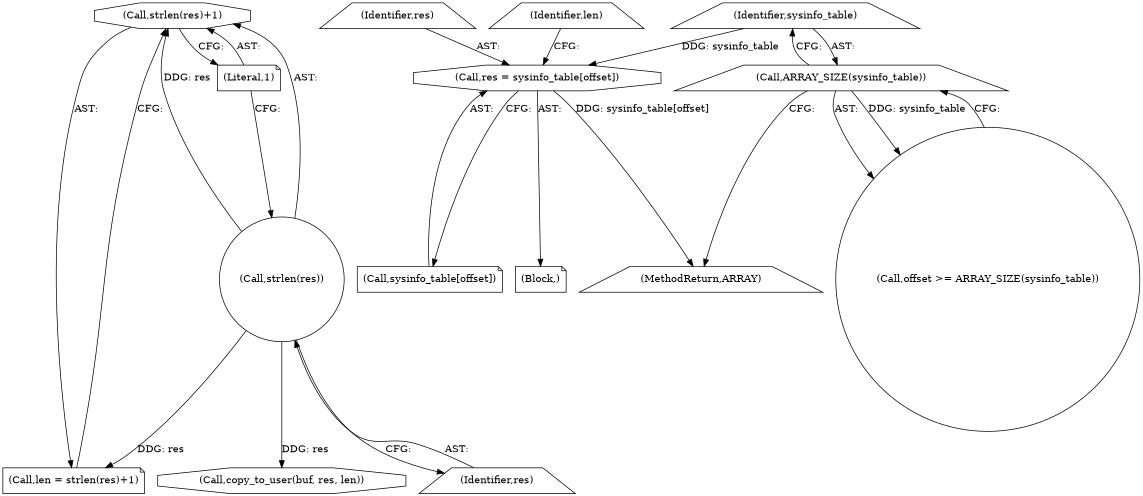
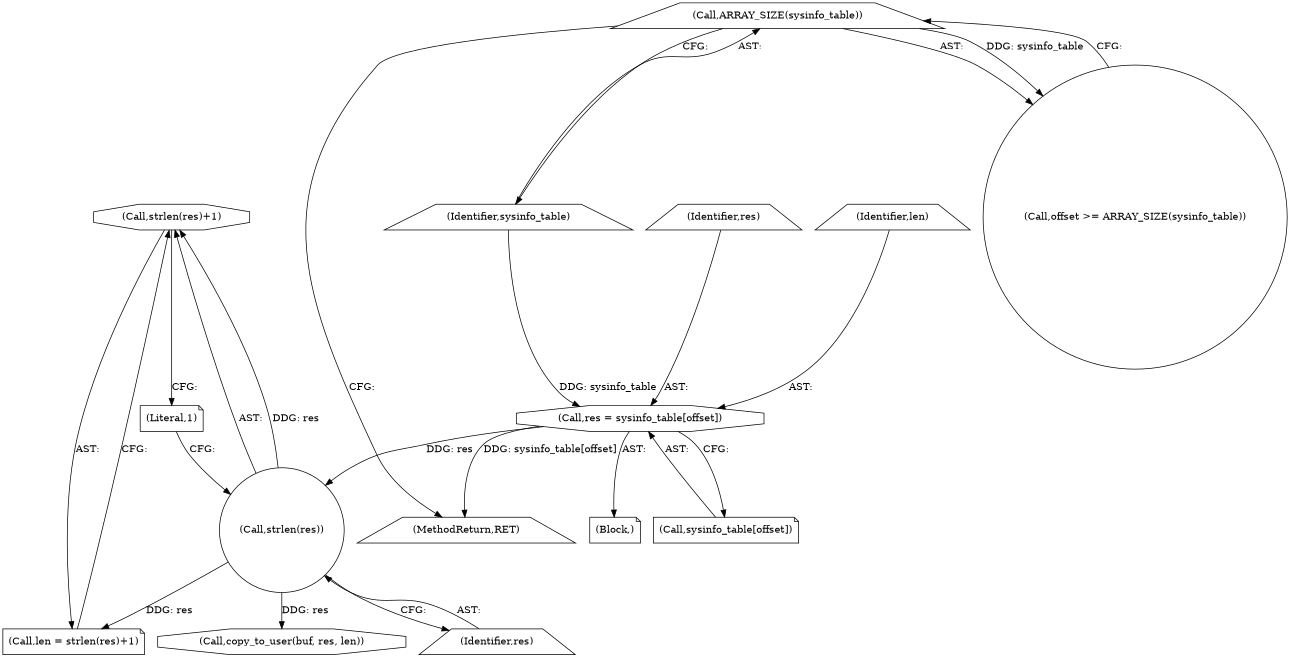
edge "(Literal,1)" -> "(Call,strlen(res)+1)": removed, label "AST:"
edge "(Identifier,len)" -> "(Call,res = sysinfo_table[offset])": label "CFG: " -> "AST: "
node "(MethodReturn,ARRAY)": label "(MethodReturn,ARRAY)" -> "(MethodReturn,RET)"
edge "(Call,res = sysinfo_table[offset])" -> "(Call,strlen(res))": added, label "DDG: res"
